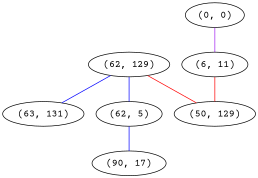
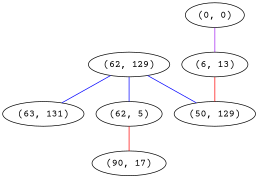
node "(6, 11)": label "(6, 11)" -> "(6, 13)"
edge "(62, 129)" -- "(50, 129)": color red -> blue
edge "(62, 5)" -- "(90, 17)": color blue -> red
